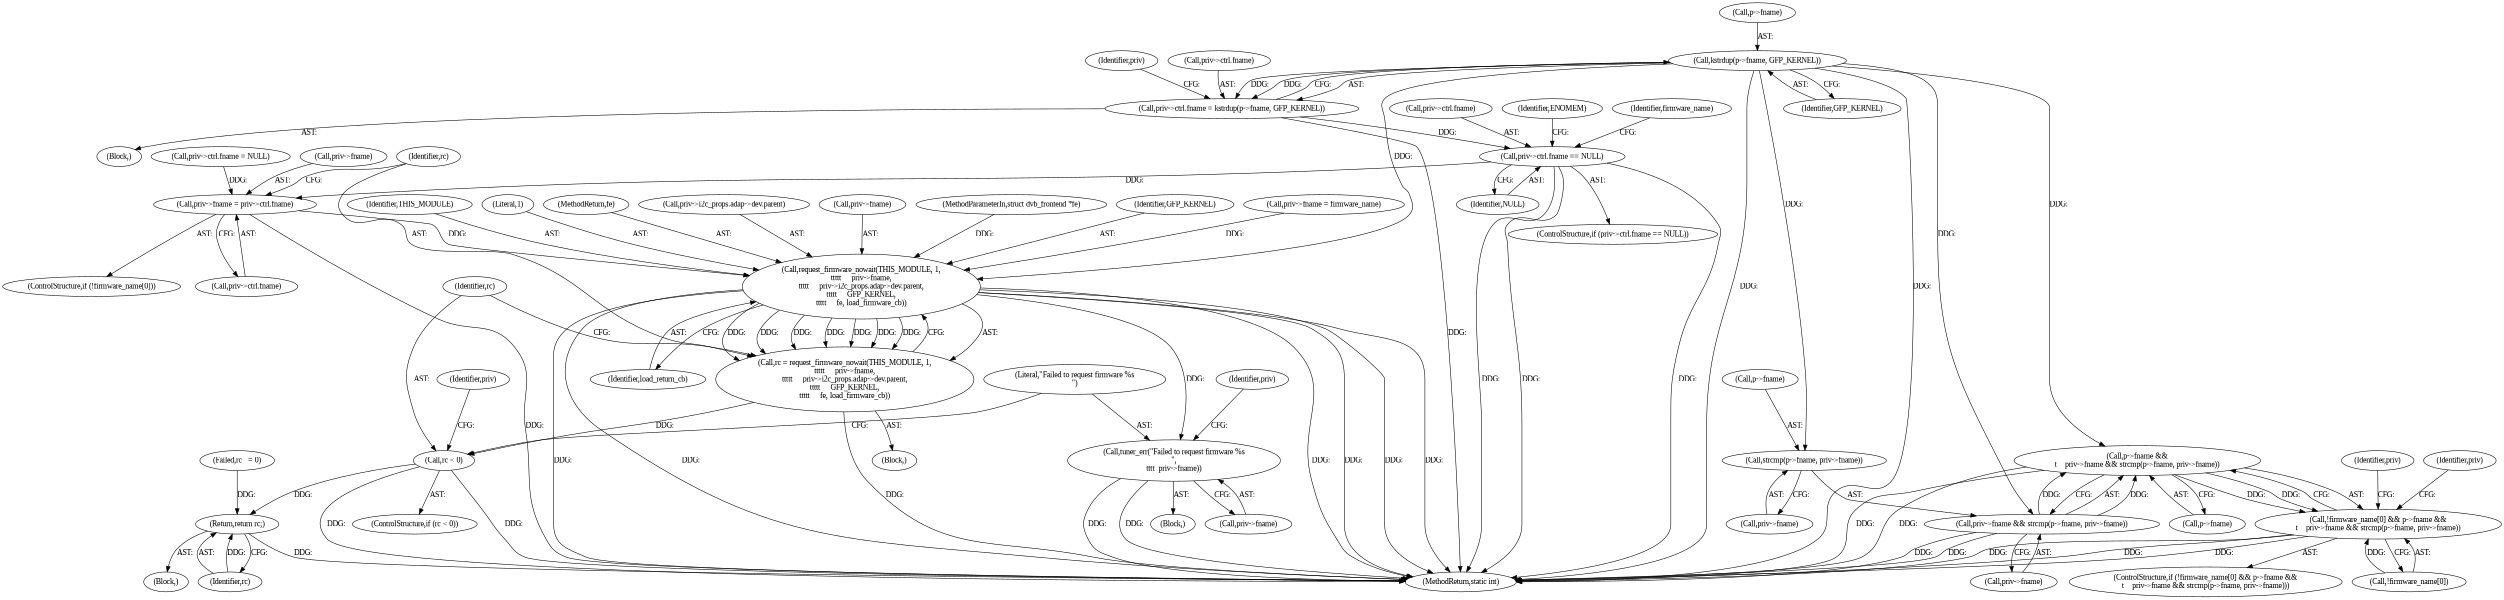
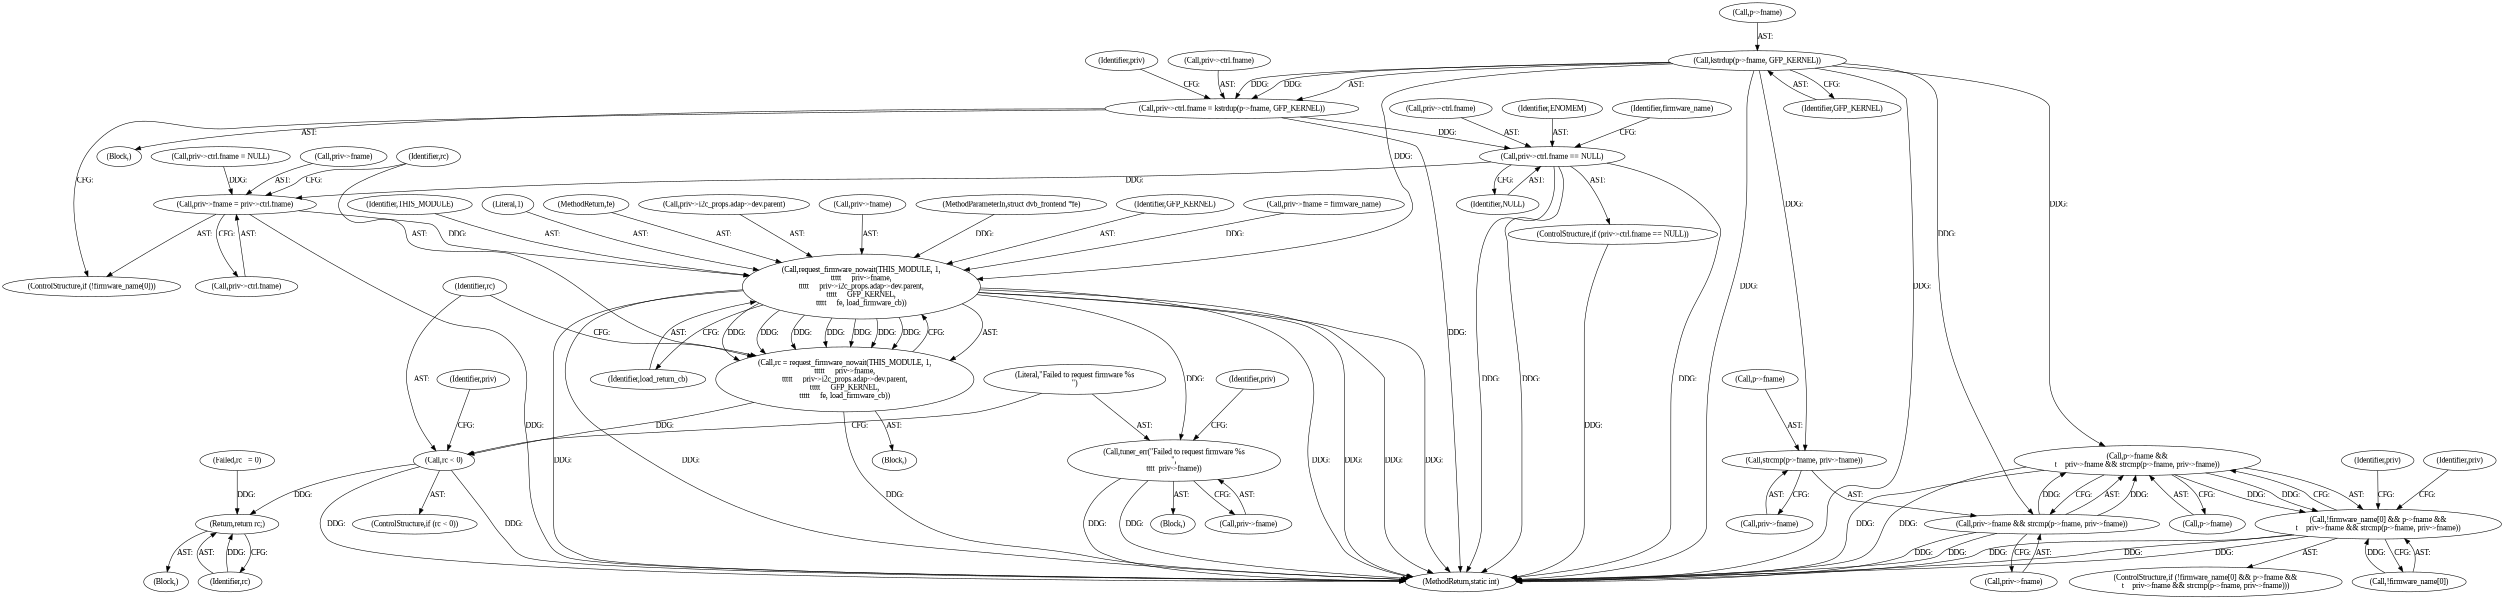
edge "(Call,priv->ctrl.fname = kstrdup(p->fname, GFP_KERNEL))" -> "(Call,kstrdup(p->fname, GFP_KERNEL))": now "(Call,priv->ctrl.fname = kstrdup(p->fname, GFP_KERNEL))" -> "(ControlStructure,if (!firmware_name[0]))"
edge "(Identifier,ENOMEM)" -> "(Call,priv->ctrl.fname == NULL)": label "CFG: " -> "AST: "
edge "(Return,return rc;)" -> "(MethodReturn,static int)": now "(ControlStructure,if (priv->ctrl.fname == NULL))" -> "(MethodReturn,static int)"
